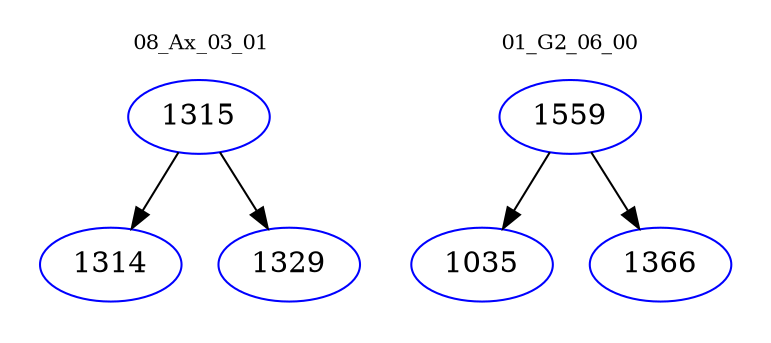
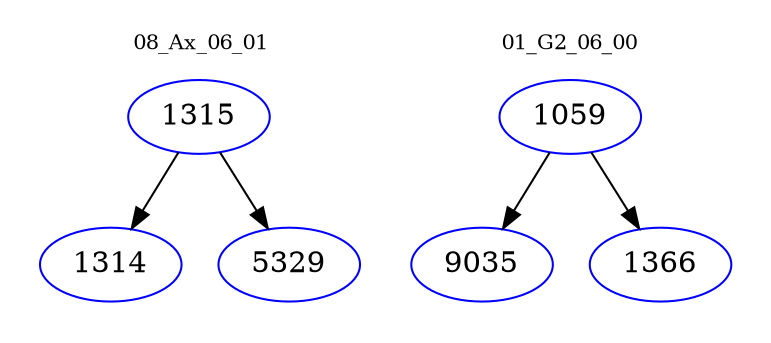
cluster "08_Ax_03_01": label "08_Ax_03_01" -> "08_Ax_06_01"
node "1559": label "1559" -> "1059"
node "1329": label "1329" -> "5329"
node "1035": label "1035" -> "9035"
